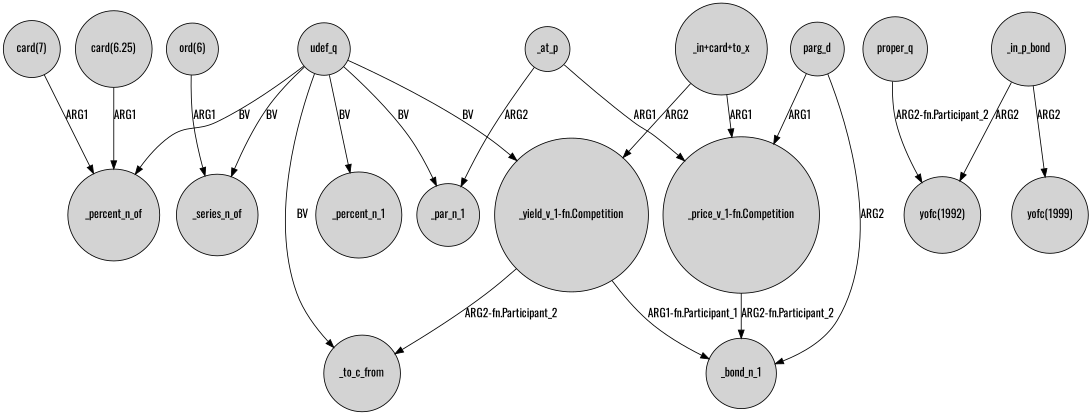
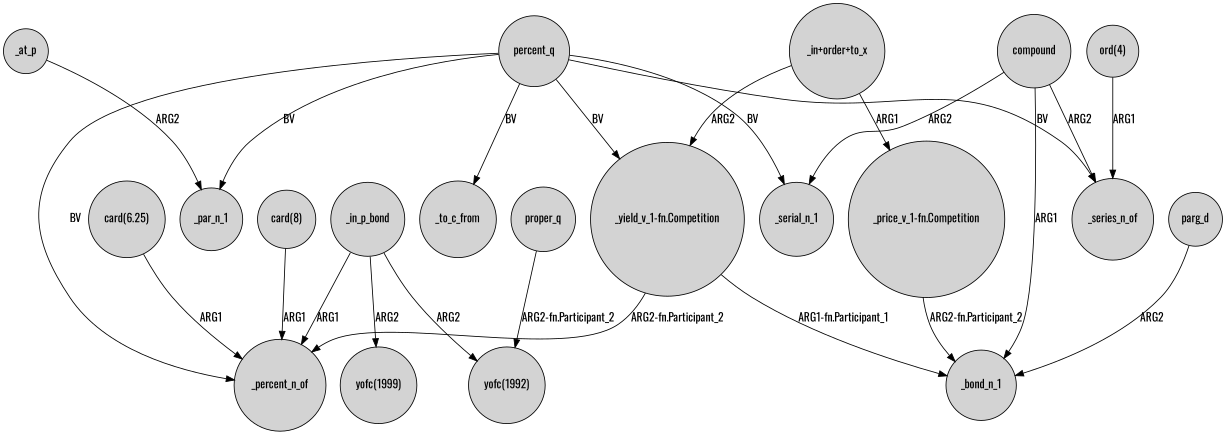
node "card(7)": label "card(7)" -> "card(8)"
node "ord(6)": label "ord(6)" -> "ord(4)"
node "udef_q": label "udef_q" -> "percent_q"
node "_in+card+to_x": label "_in+card+to_x" -> "_in+order+to_x"
node "compound": added
edge "parg_d" -> "_price_v_1-fn.Competition": removed, label "ARG1"
edge "_at_p" -> "_price_v_1-fn.Competition": removed, label "ARG1"
node "_percent_n_1": label "_percent_n_1" -> "_serial_n_1"
edge "_in_p_bond" -> "_percent_n_of": added, label "ARG1"
edge "_yield_v_1-fn.Competition" -> "_to_c_from": now "_yield_v_1-fn.Competition" -> "_percent_n_of"
